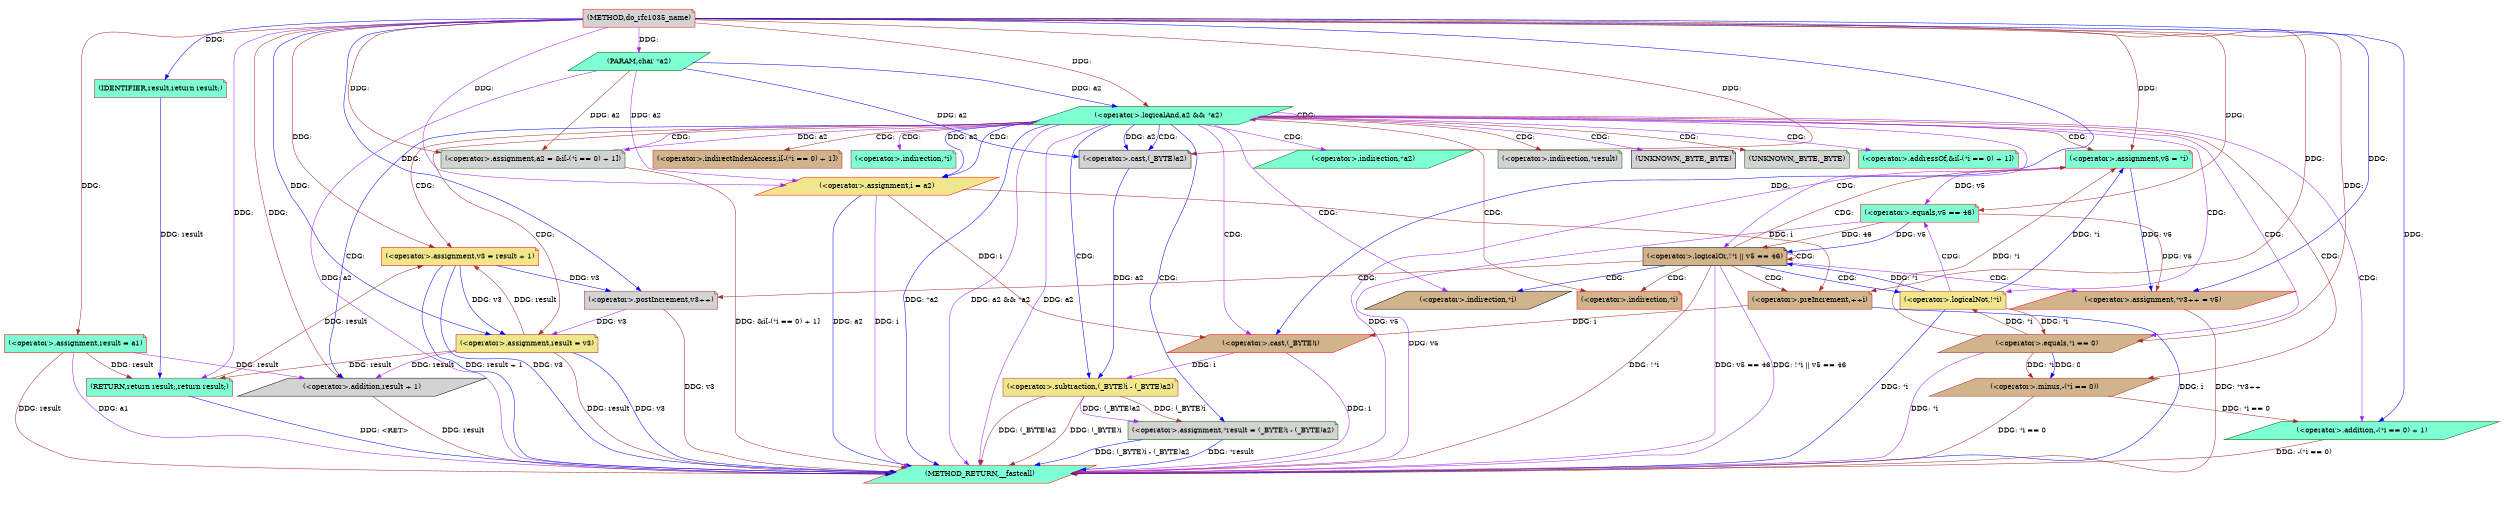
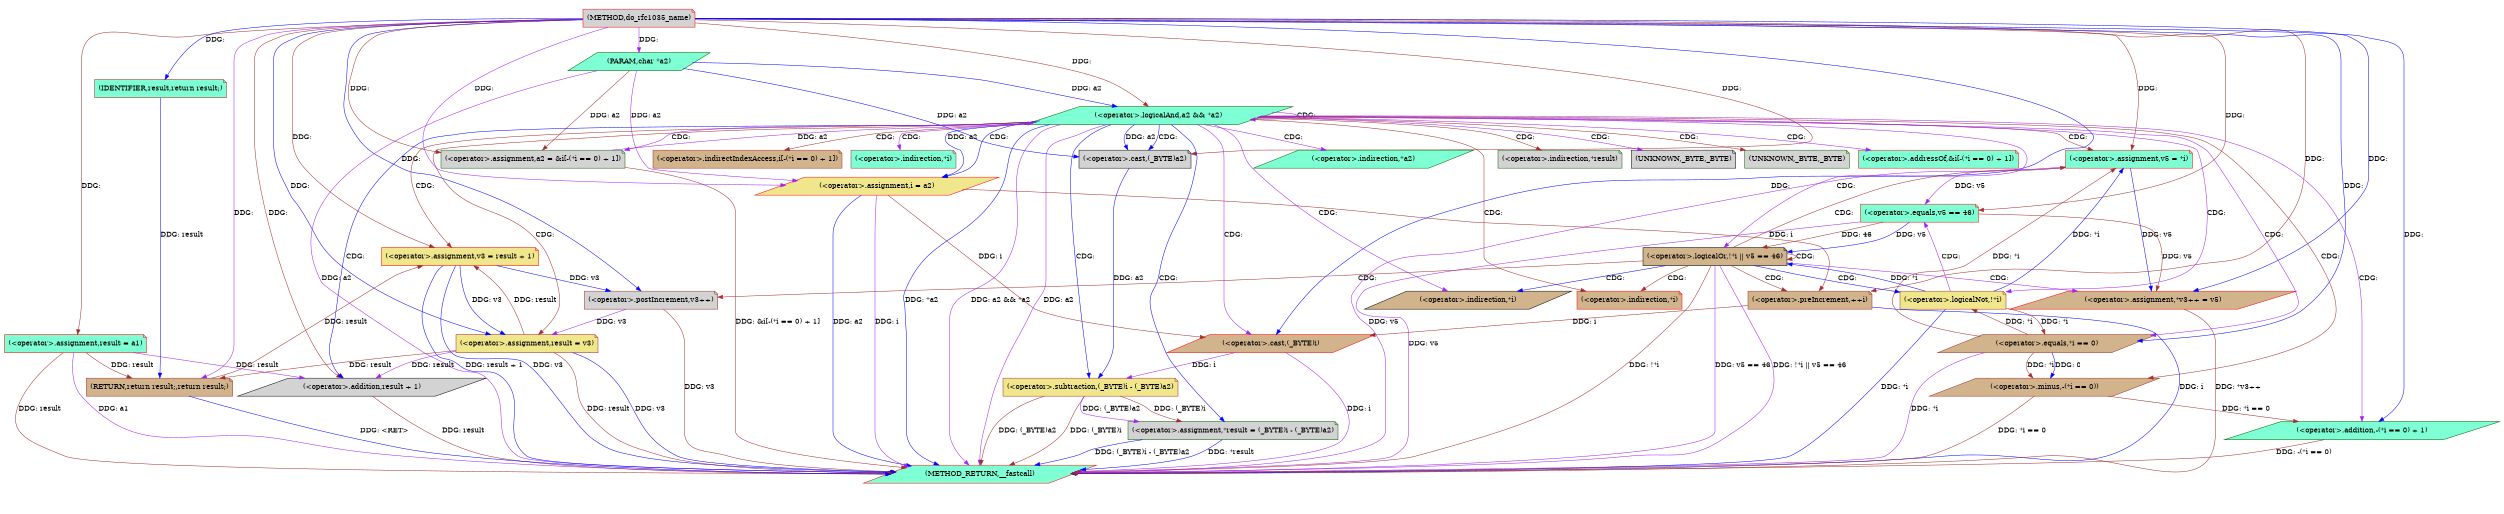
edge "(METHOD,do_rfc1035_name)" -> "(<operator>.equals,*i == 0)": color brown -> blue
node "(RETURN,return result;,return result;)": fillcolor aquamarine -> tan
